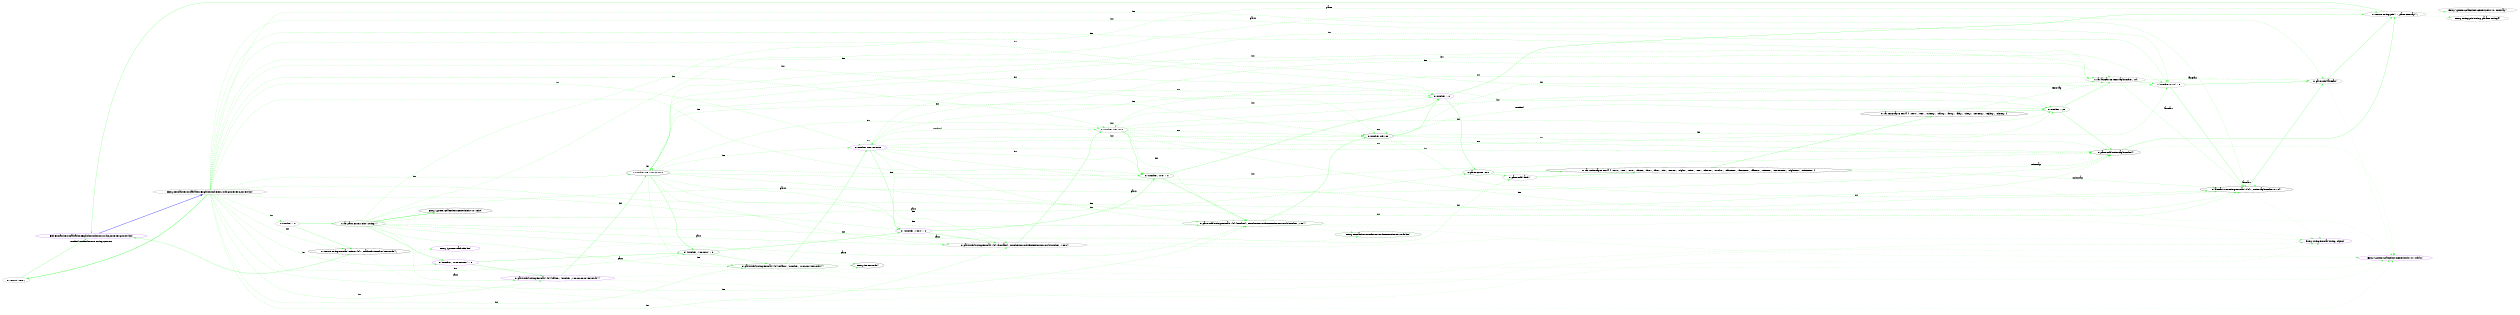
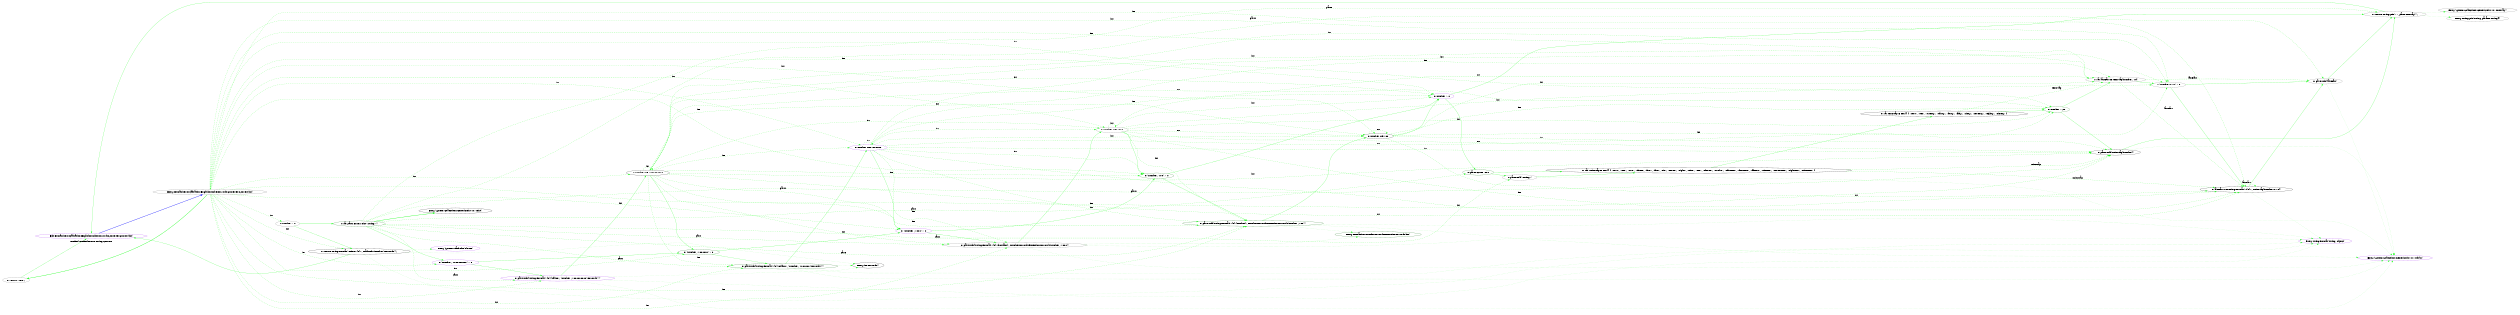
edge "0: number %= 100" -> "0: number < 20": label "method" -> "int"
edge "0: number %= 1000000" -> "0: number %= 1000": label "method" -> "int"
node "0: parts.Add(''and'')": label "0: parts.Add(''and'')" -> "0: parts.Add(''string'')"
node "Entry System.Math.Abs(int)": label "Entry System.Math.Abs(int)" -> "Entry System.Math.Abs(eleven)"
